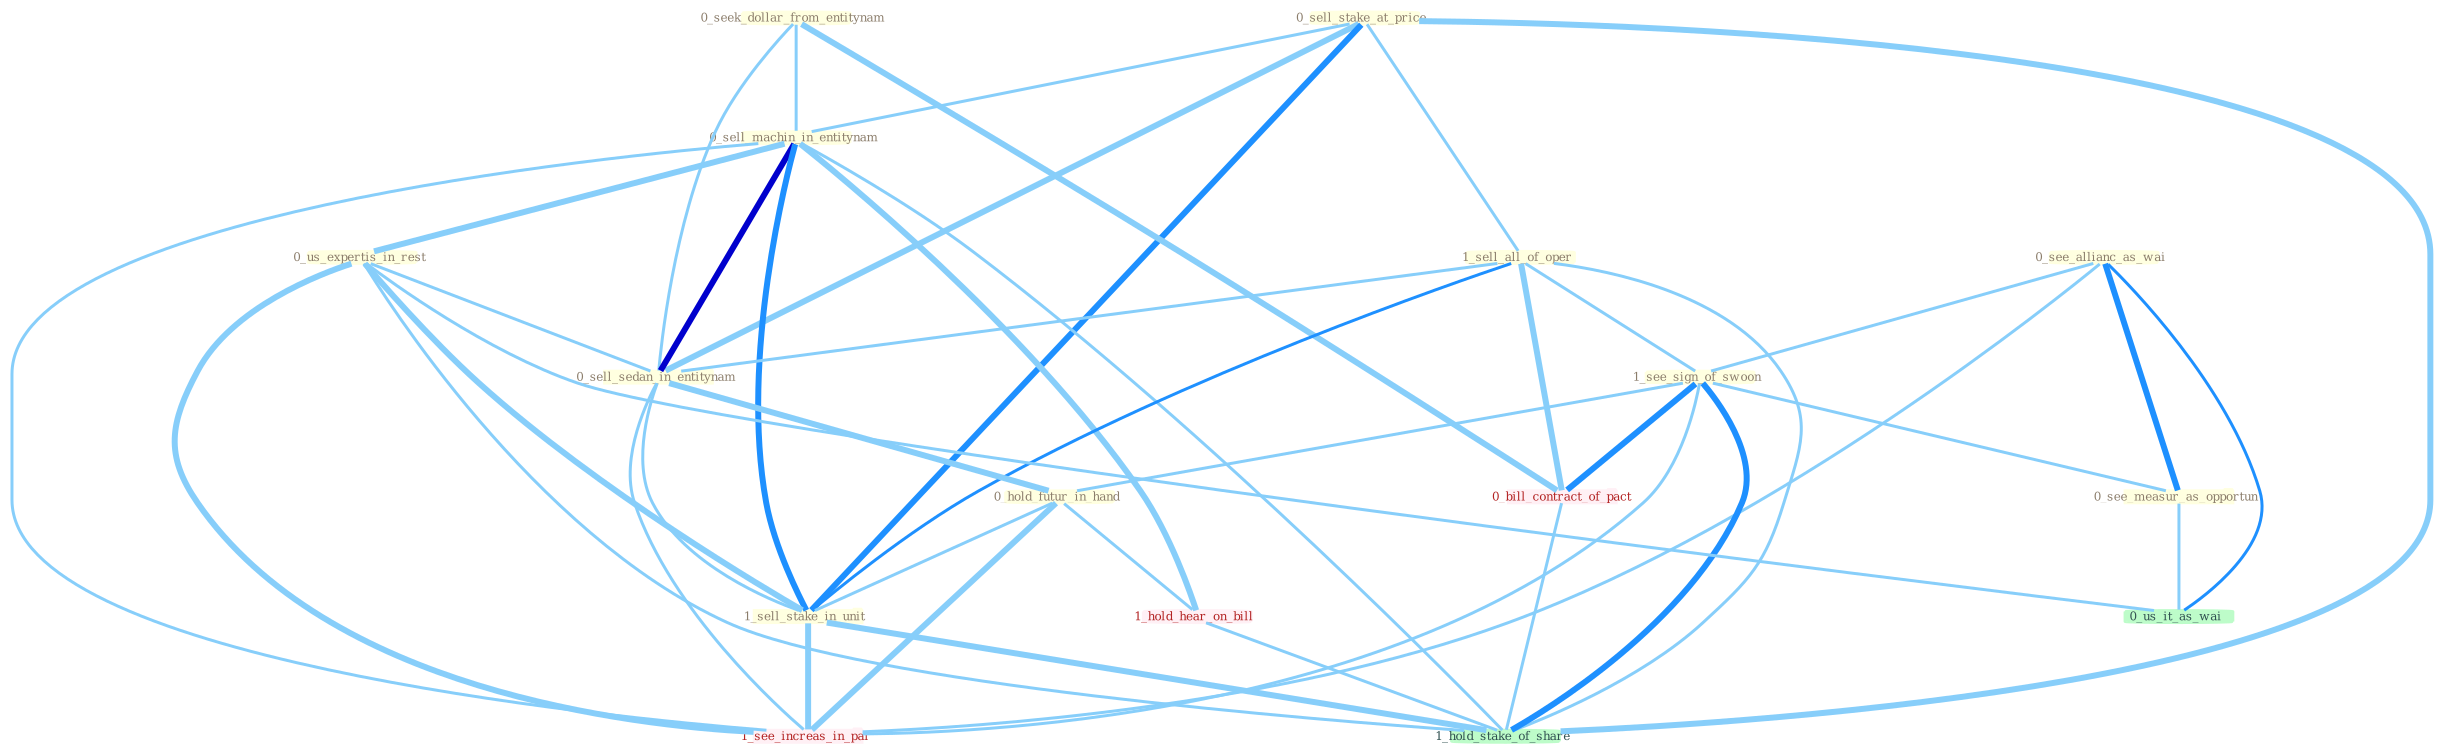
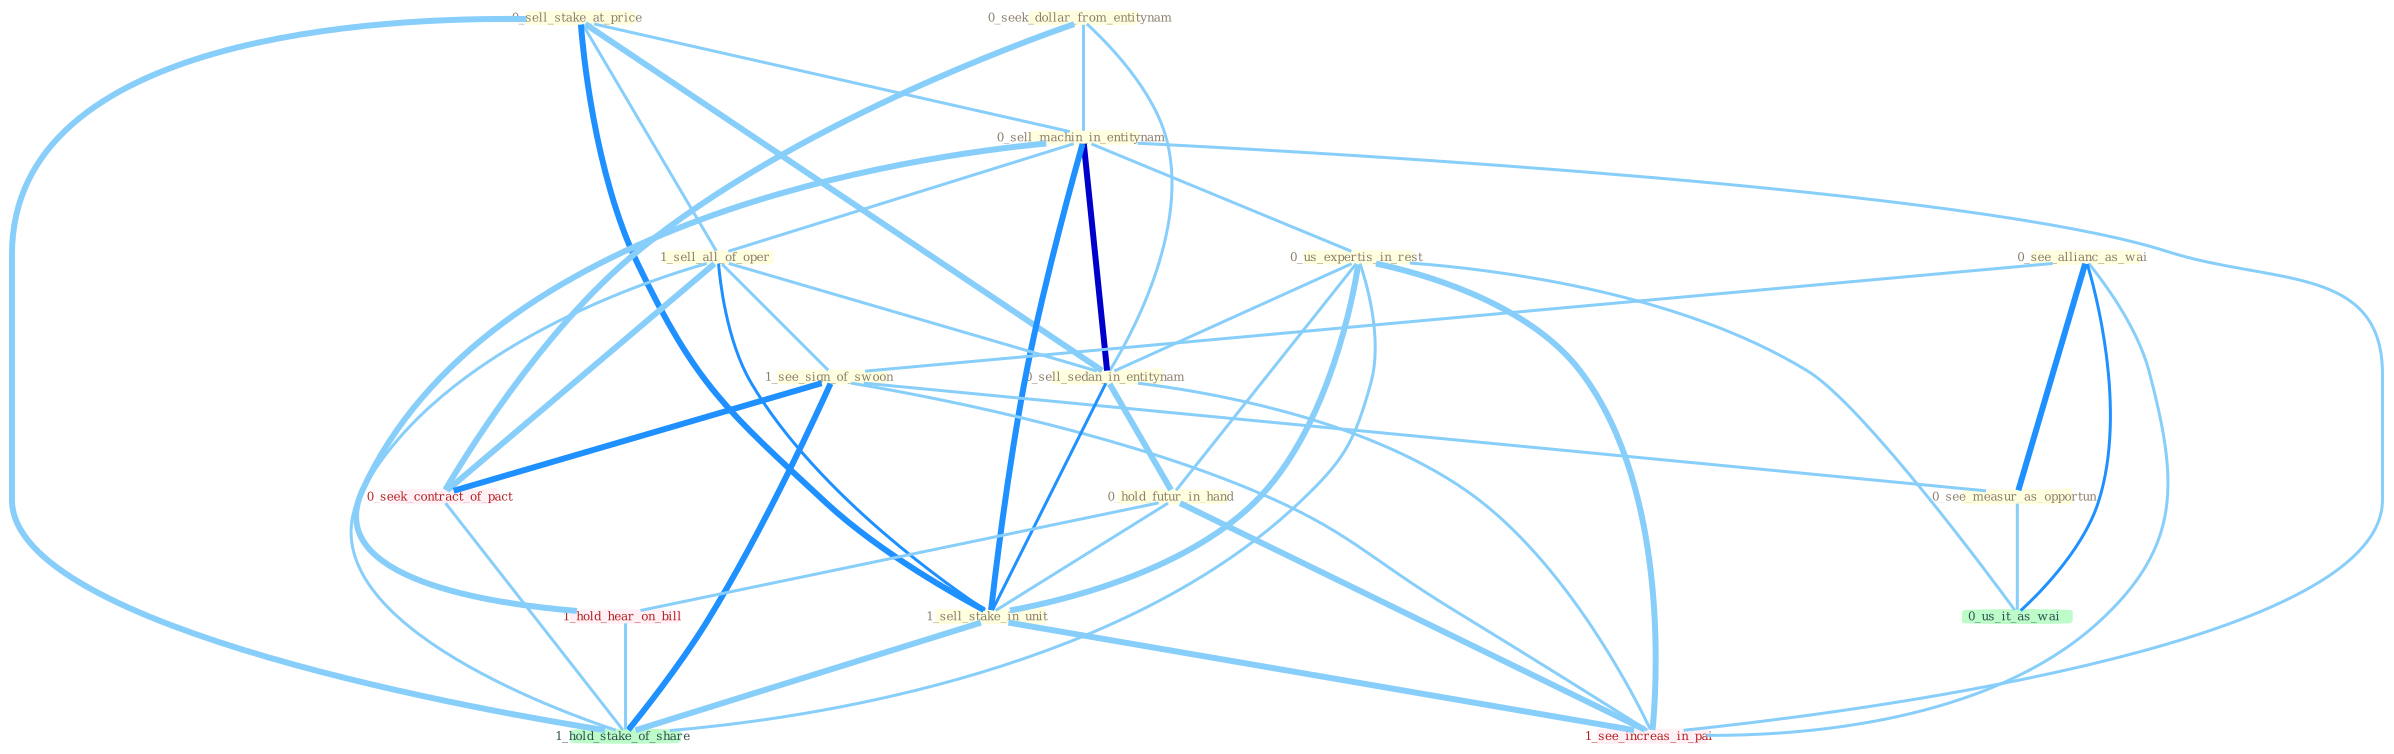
edge "0_sell_machin_in_entitynam" -- "0_us_expertis_in_rest": style bold -> solid
edge "0_sell_machin_in_entitynam" -- "1_hold_stake_of_share": now "0_sell_machin_in_entitynam" -- "1_sell_all_of_oper"
edge "1_see_sign_of_swoon" -- "0_hold_futur_in_hand": now "0_us_expertis_in_rest" -- "0_hold_futur_in_hand"
node "0_bill_contract_of_pact": label "0_bill_contract_of_pact" -> "0_seek_contract_of_pact"
edge "0_sell_sedan_in_entitynam" -- "1_sell_stake_in_unit": color #87cefa -> #1e90ff
